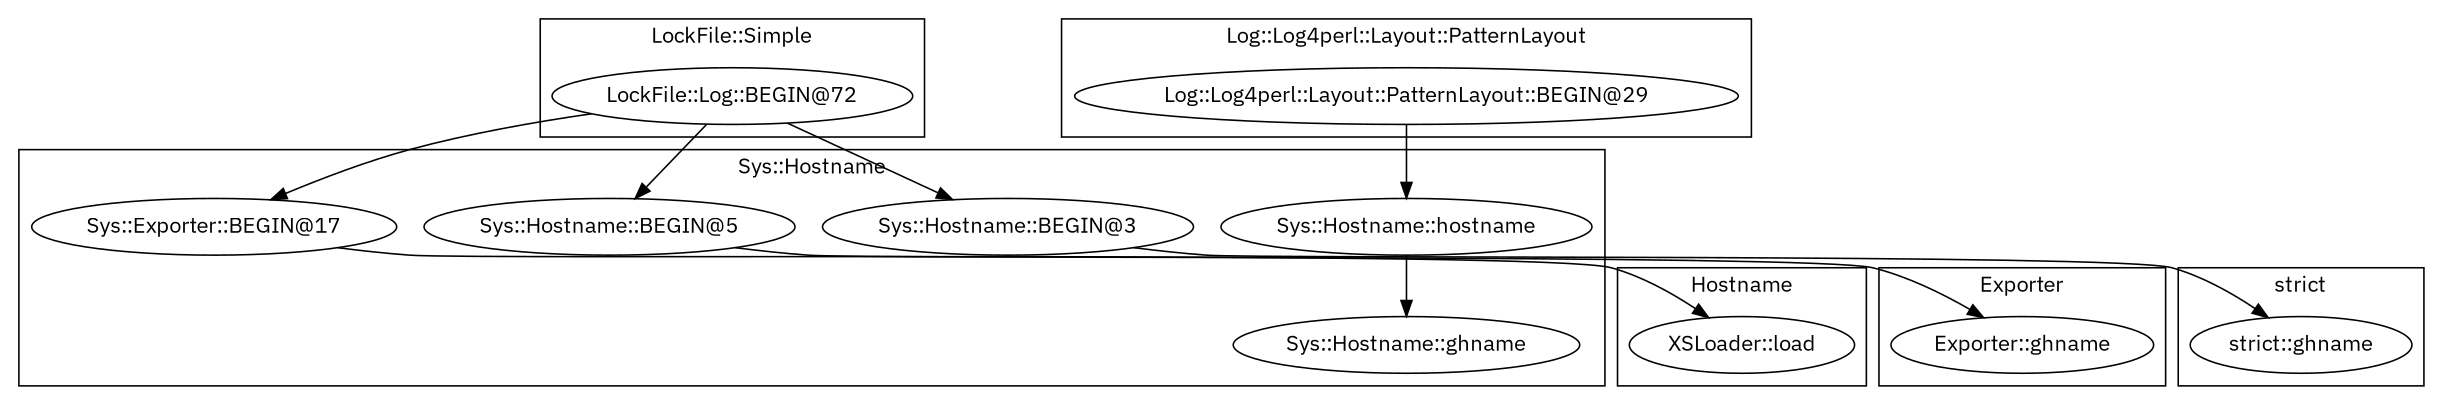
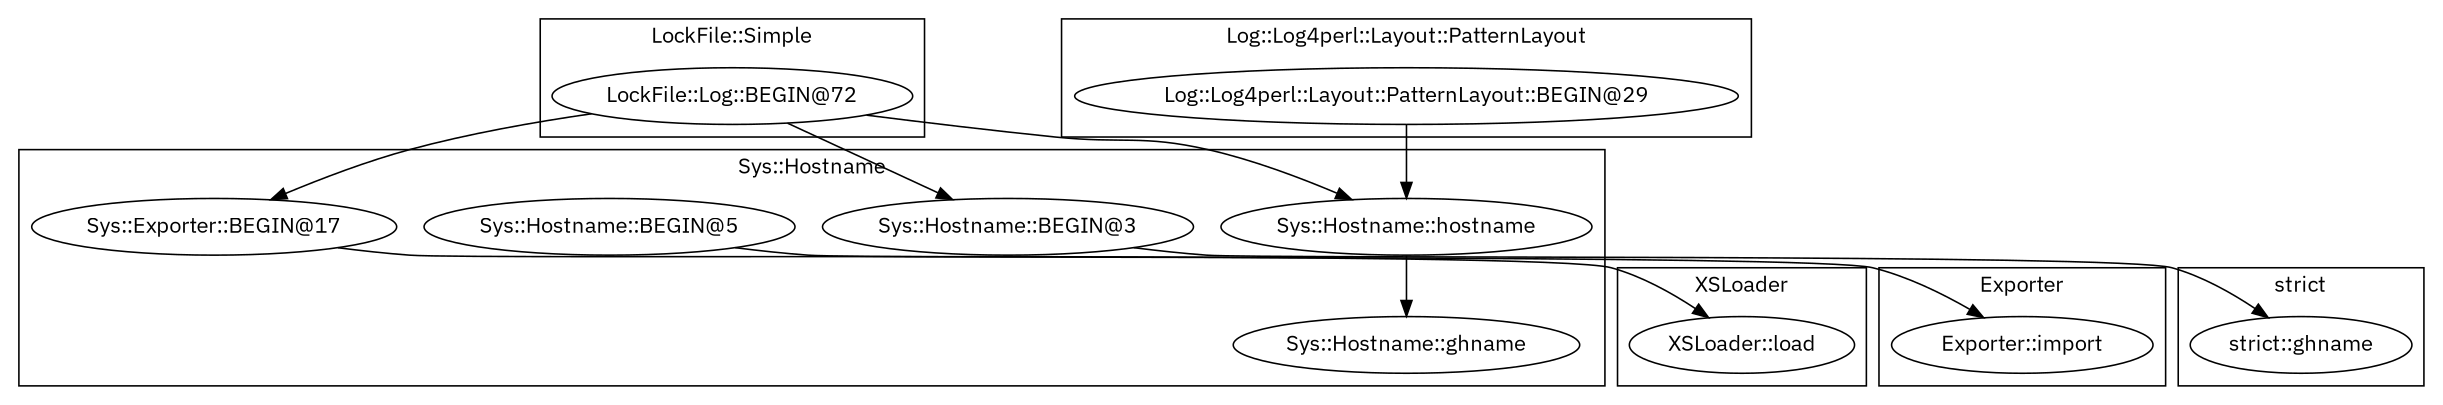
edge "LockFile::Log::BEGIN@72" -> "Sys::Hostname::BEGIN@5": now "LockFile::Log::BEGIN@72" -> "Sys::Hostname::hostname"
cluster "Hostname": label "Hostname" -> "XSLoader"
node "Exporter::ghname": label "Exporter::ghname" -> "Exporter::import"
